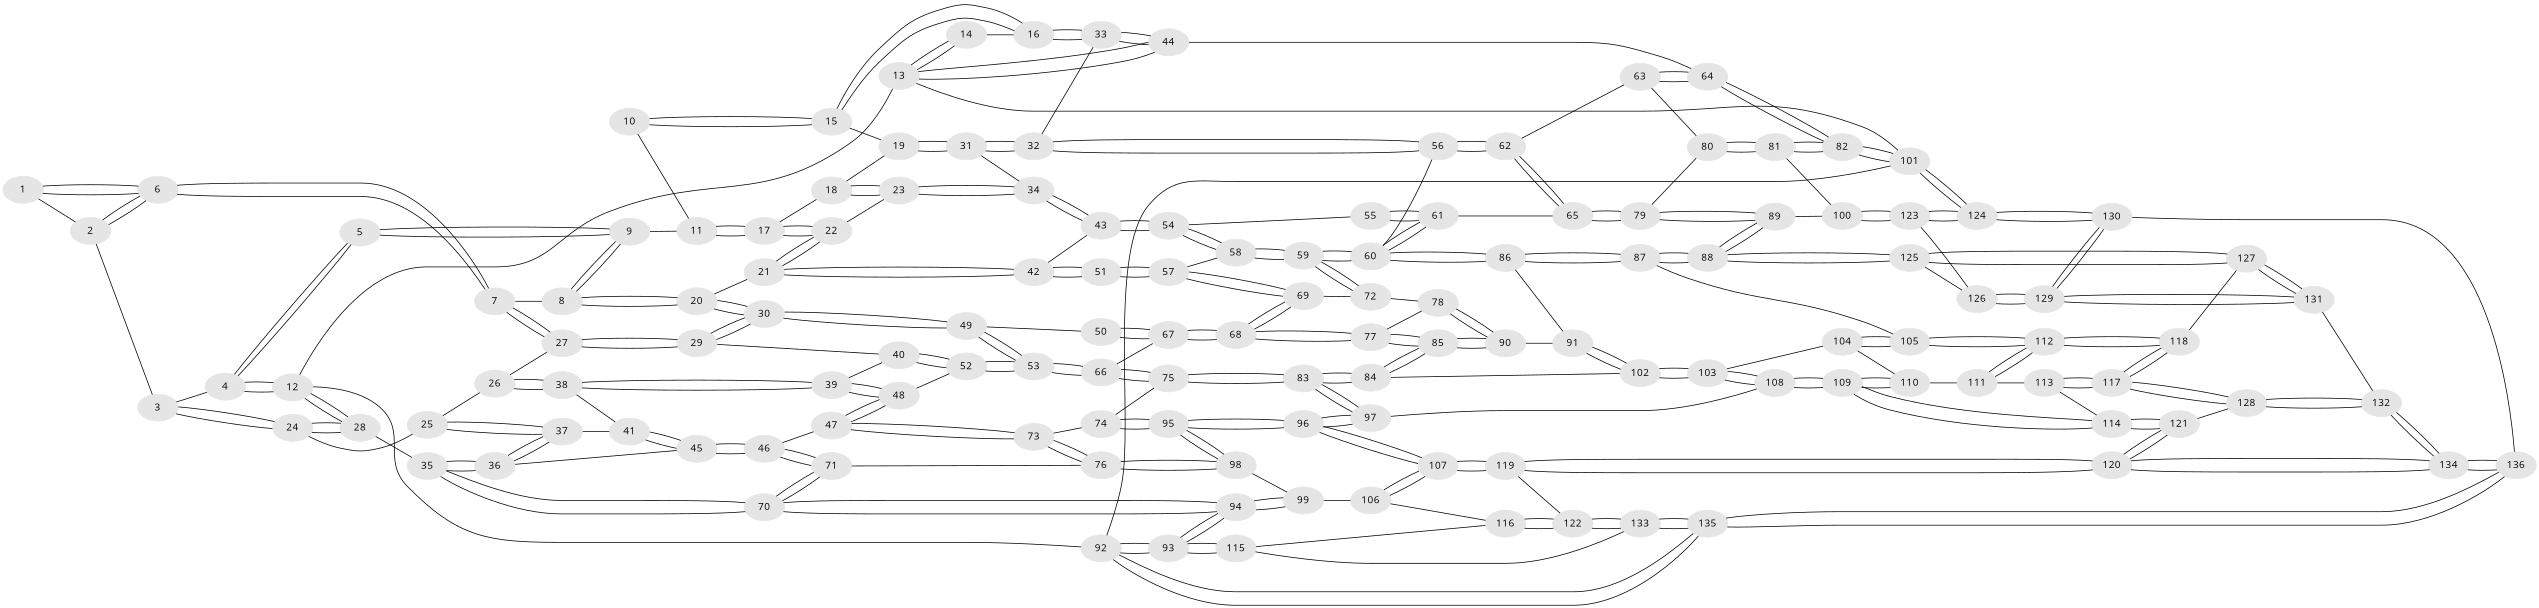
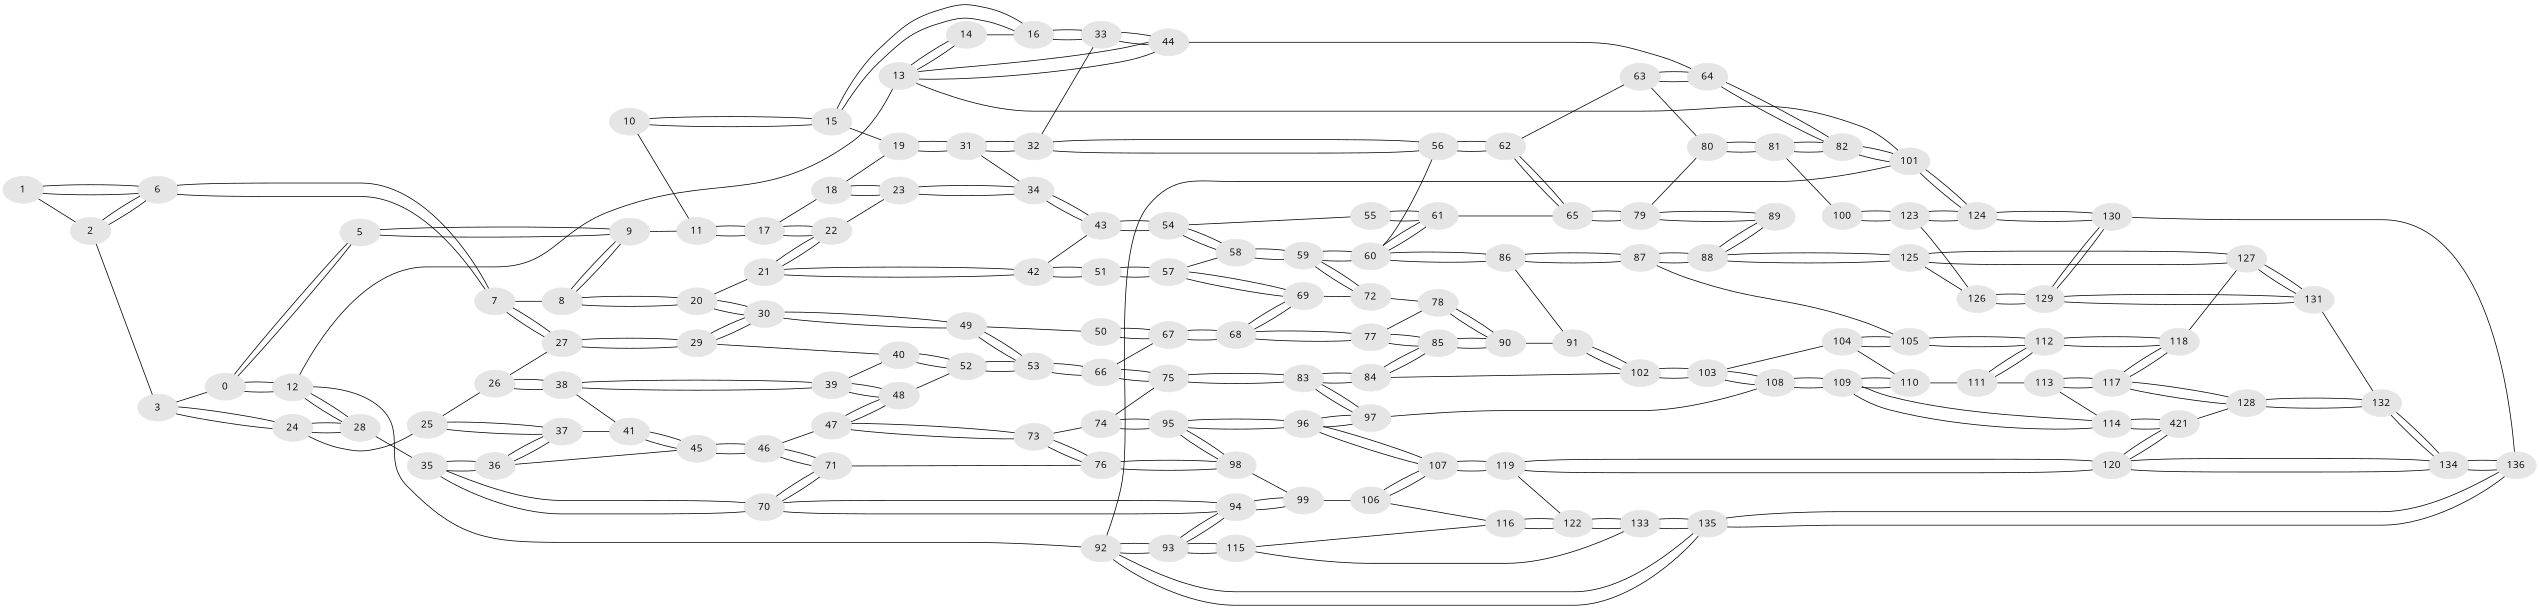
edge "100" -- "89": removed
node "4": label "4" -> "0"
node "121": label "121" -> "421"
